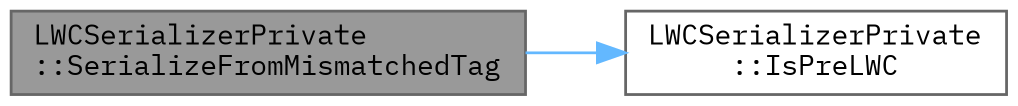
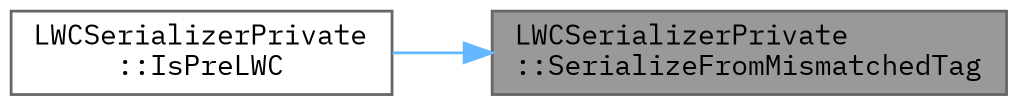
edge "LWCSerializerPrivate ::SerializeFromMismatchedTag" -> "LWCSerializerPrivate ::IsPreLWC": reversed
